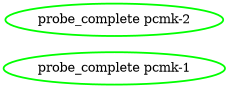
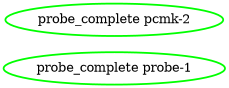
node "probe_complete pcmk-1": label "probe_complete pcmk-1" -> "probe_complete probe-1"
